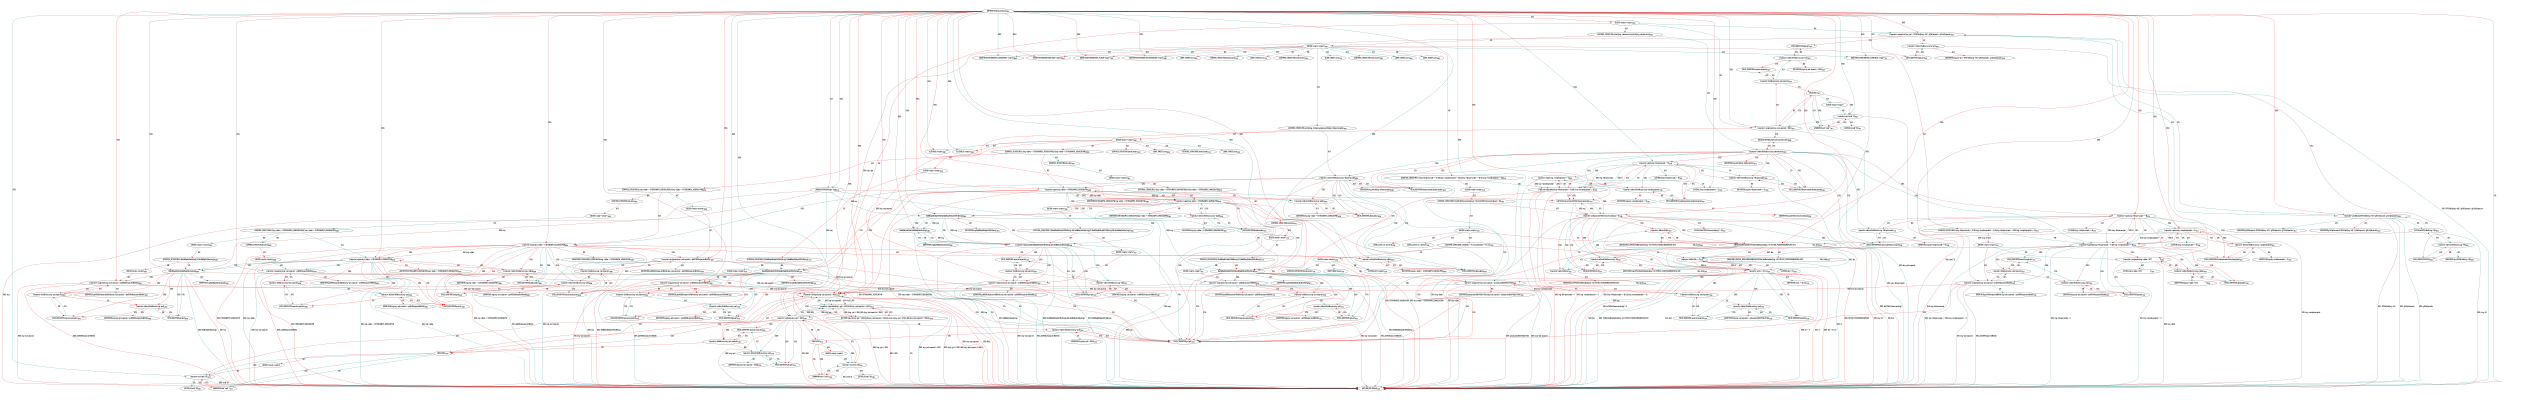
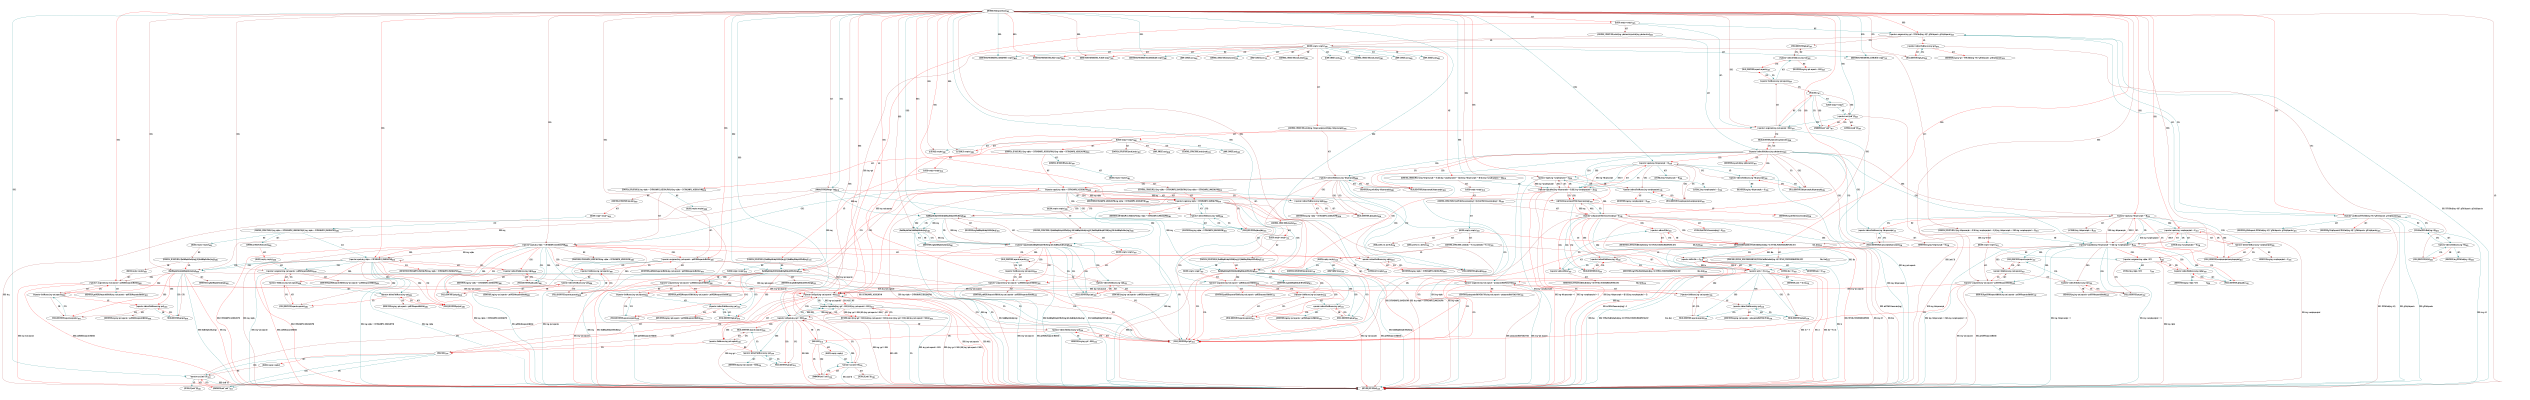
edge "(METHOD,PickSeparateCase)" -> "(LITERAL,3,img->samplesperpixel == 3)": now "(METHOD,PickSeparateCase)" -> "(<operator>.equals,img->samplesperpixel == 3)"
node "(IDENTIFIER,hs,hs << 4)": added
